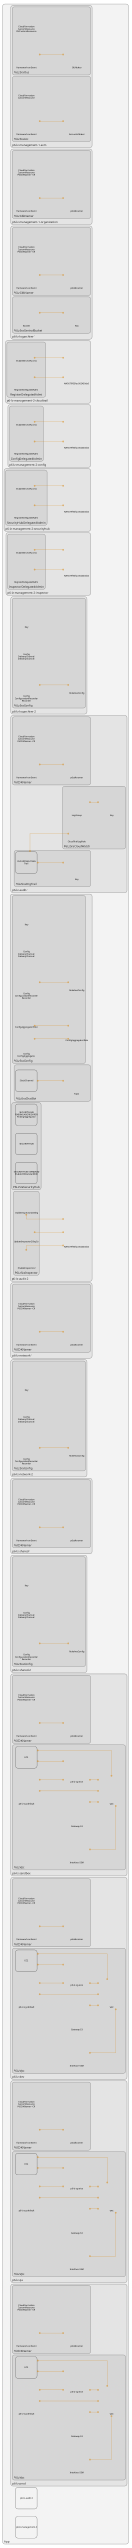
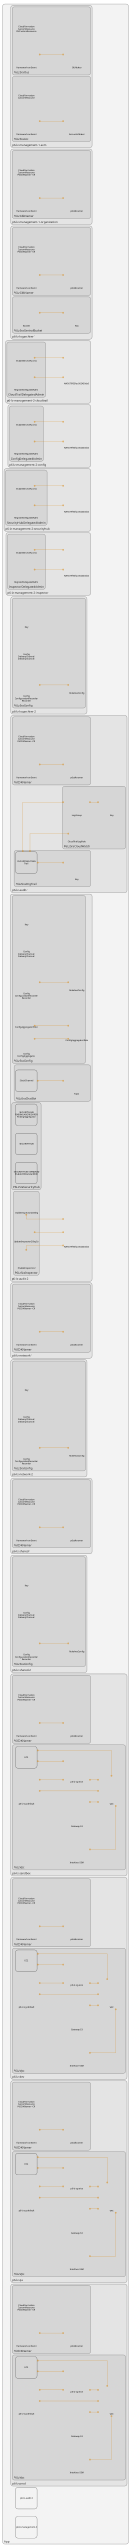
cluster "RegisterDelegatedAdmi": label "RegisterDelegatedAdmi" -> "CloudTrailDelegatedAdmin"
edge "LogGroup" -- "CLOUDTRAIL TRAIL Trail": added
